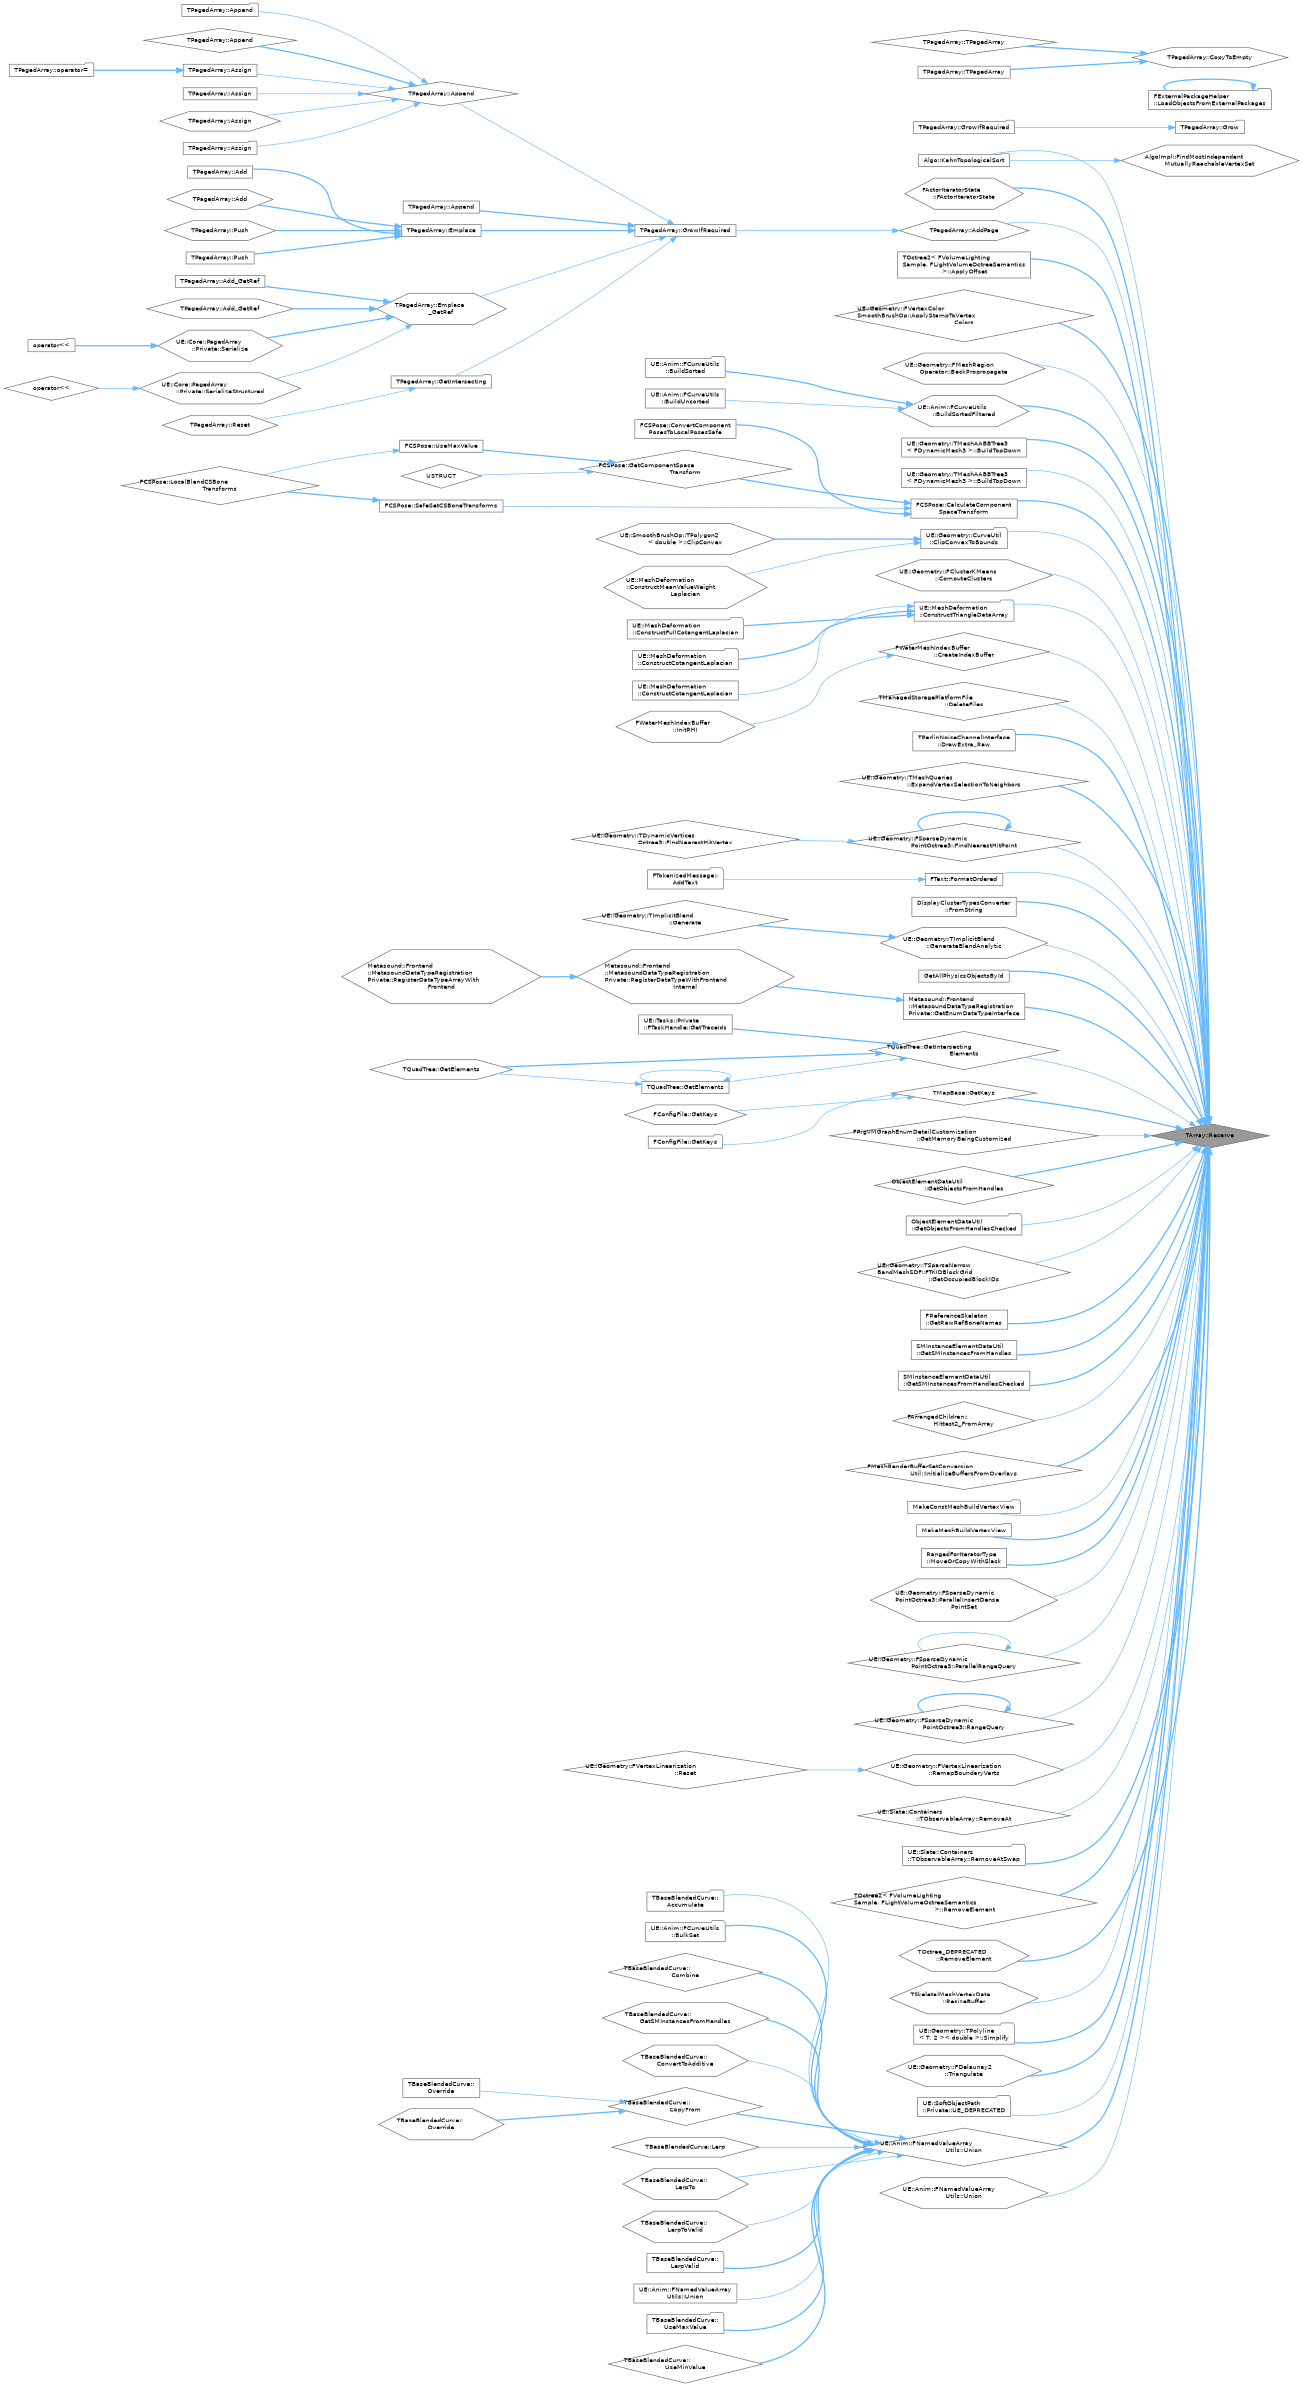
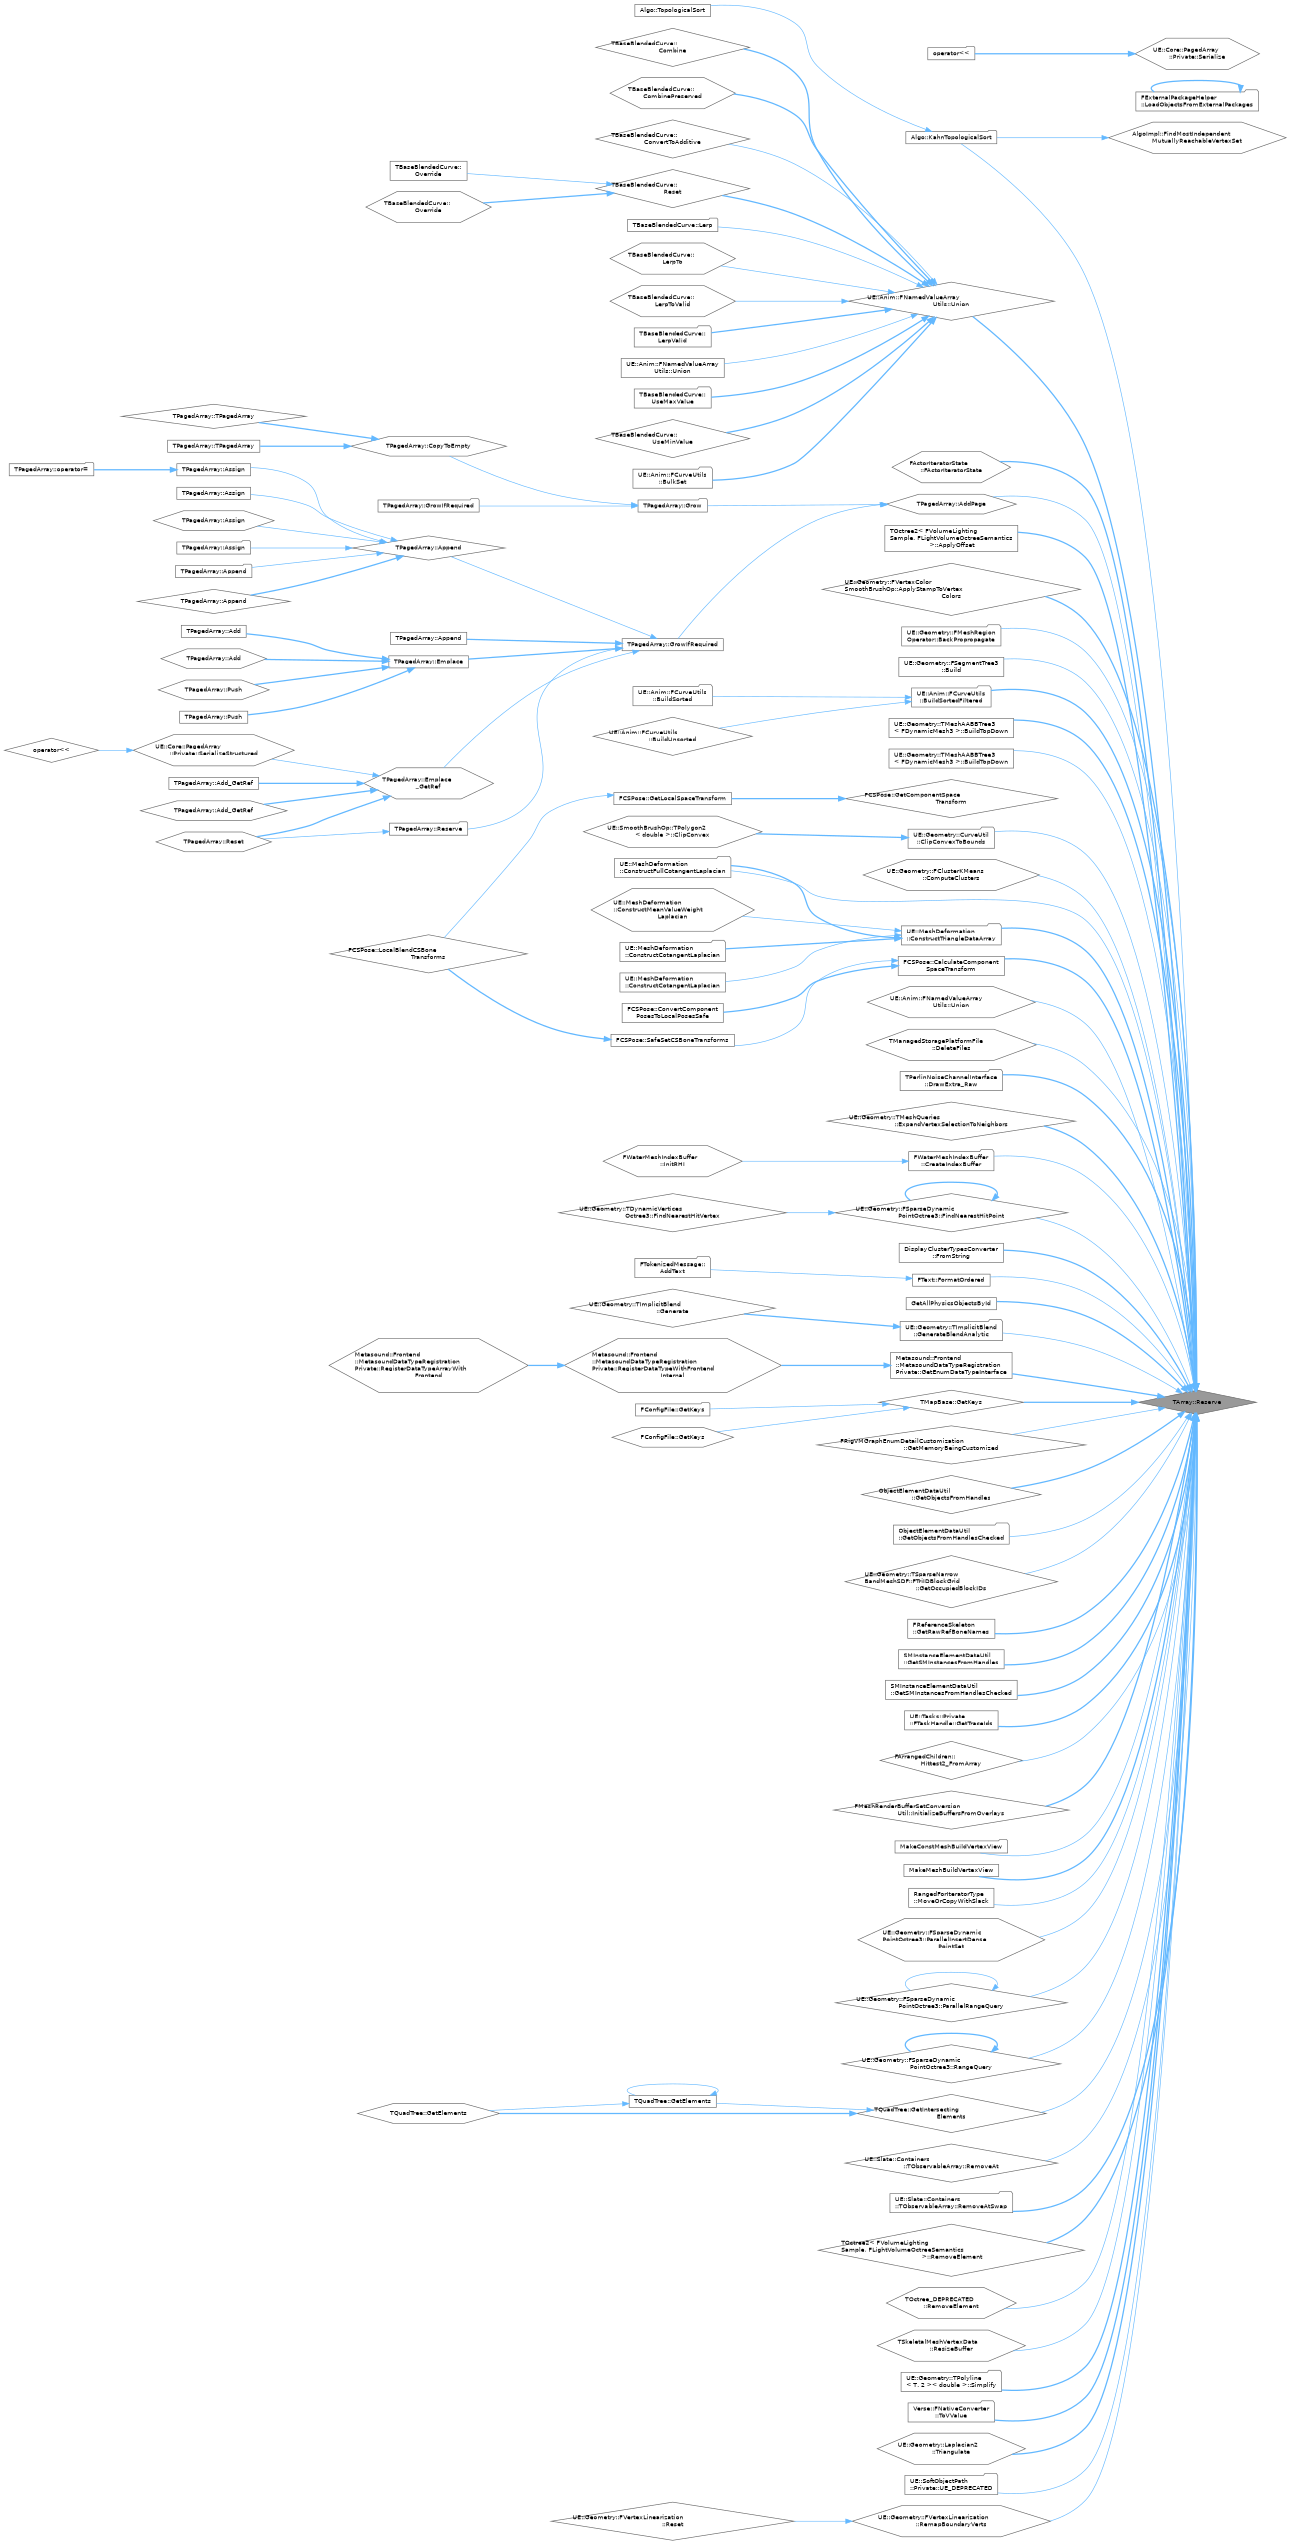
node "Algo::TopologicalSort": added
edge "UE::Core::PagedArray ::Private::Serialize" -> "TPagedArray::Emplace _GetRef": now "TPagedArray::Reset" -> "TPagedArray::Emplace _GetRef"
node "UE::Geometry::FMeshRegion Operator::BackPropropagate": shape hexagon -> folder
node "TPagedArray::GetIntersecting": label "TPagedArray::GetIntersecting" -> "TPagedArray::Reserve"
edge "UE::Anim::FCurveUtils ::BuildSorted" -> "UE::Anim::FCurveUtils ::BuildSortedFiltered": style bold -> solid
node "UE::Anim::FCurveUtils ::BuildUnsorted": shape box -> diamond
node "UE::Anim::FCurveUtils ::BuildSortedFiltered": shape hexagon -> folder
node "FCSPose::UseMaxValue": label "FCSPose::UseMaxValue" -> "FCSPose::GetLocalSpaceTransform"
node "USTRUCT": removed
edge "TPagedArray::CopyToEmpty" -> "TPagedArray::Grow": added
edge "FCSPose::GetComponentSpace Transform" -> "FCSPose::CalculateComponent SpaceTransform": removed
edge "TPagedArray::Grow" -> "TPagedArray::AddPage": added
edge "UE::MeshDeformation ::ConstructMeanValueWeight Laplacian" -> "UE::Geometry::CurveUtil ::ClipConvexToBounds": now "UE::MeshDeformation ::ConstructMeanValueWeight Laplacian" -> "UE::MeshDeformation ::ConstructTriangleDataArray"
node "FWaterMeshIndexBuffer ::CreateIndexBuffer": shape diamond -> folder
node "UE::Geometry::FSegmentTree3 ::Build": added
node "TManagedStoragePlatformFile ::DeleteFiles": shape diamond -> hexagon
edge "UE::MeshDeformation ::ConstructTriangleDataArray" -> "TArray::Reserve": style solid -> bold
node "UE::Geometry::TImplicitBlend ::GenerateBlendAnalytic": shape hexagon -> folder
edge "UE::MeshDeformation ::ConstructFullCotangentLaplacian" -> "TArray::Reserve": added
edge "UE::Tasks::Private ::FTaskHandle::GetTraceIds" -> "TQuadTree::GetIntersecting Elements": now "UE::Tasks::Private ::FTaskHandle::GetTraceIds" -> "TArray::Reserve"
edge "RangedForIteratorType ::MoveOrCopyWithSlack" -> "TArray::Reserve": style bold -> solid
node "MakeMeshBuildVertexView": shape folder -> box
edge "TOctree_DEPRECATED ::RemoveElement" -> "TArray::Reserve": style bold -> solid
node "TBaseBlendedCurve:: Accumulate": removed
node "TBaseBlendedCurve:: GetSMInstancesFromHandles": label "TBaseBlendedCurve:: GetSMInstancesFromHandles" -> "TBaseBlendedCurve:: CombinePreserved"
node "TBaseBlendedCurve:: ConvertToAdditive": shape hexagon -> diamond
node "UE::Geometry::FDelaunay2 ::Triangulate": label "UE::Geometry::FDelaunay2 ::Triangulate" -> "UE::Geometry::Laplacian2 ::Triangulate"
node "TBaseBlendedCurve:: CopyFrom": label "TBaseBlendedCurve:: CopyFrom" -> "TBaseBlendedCurve:: Reset"
node "TBaseBlendedCurve::Lerp": shape hexagon -> folder
node "Verse::FNativeConverter ::ToVValue": added
